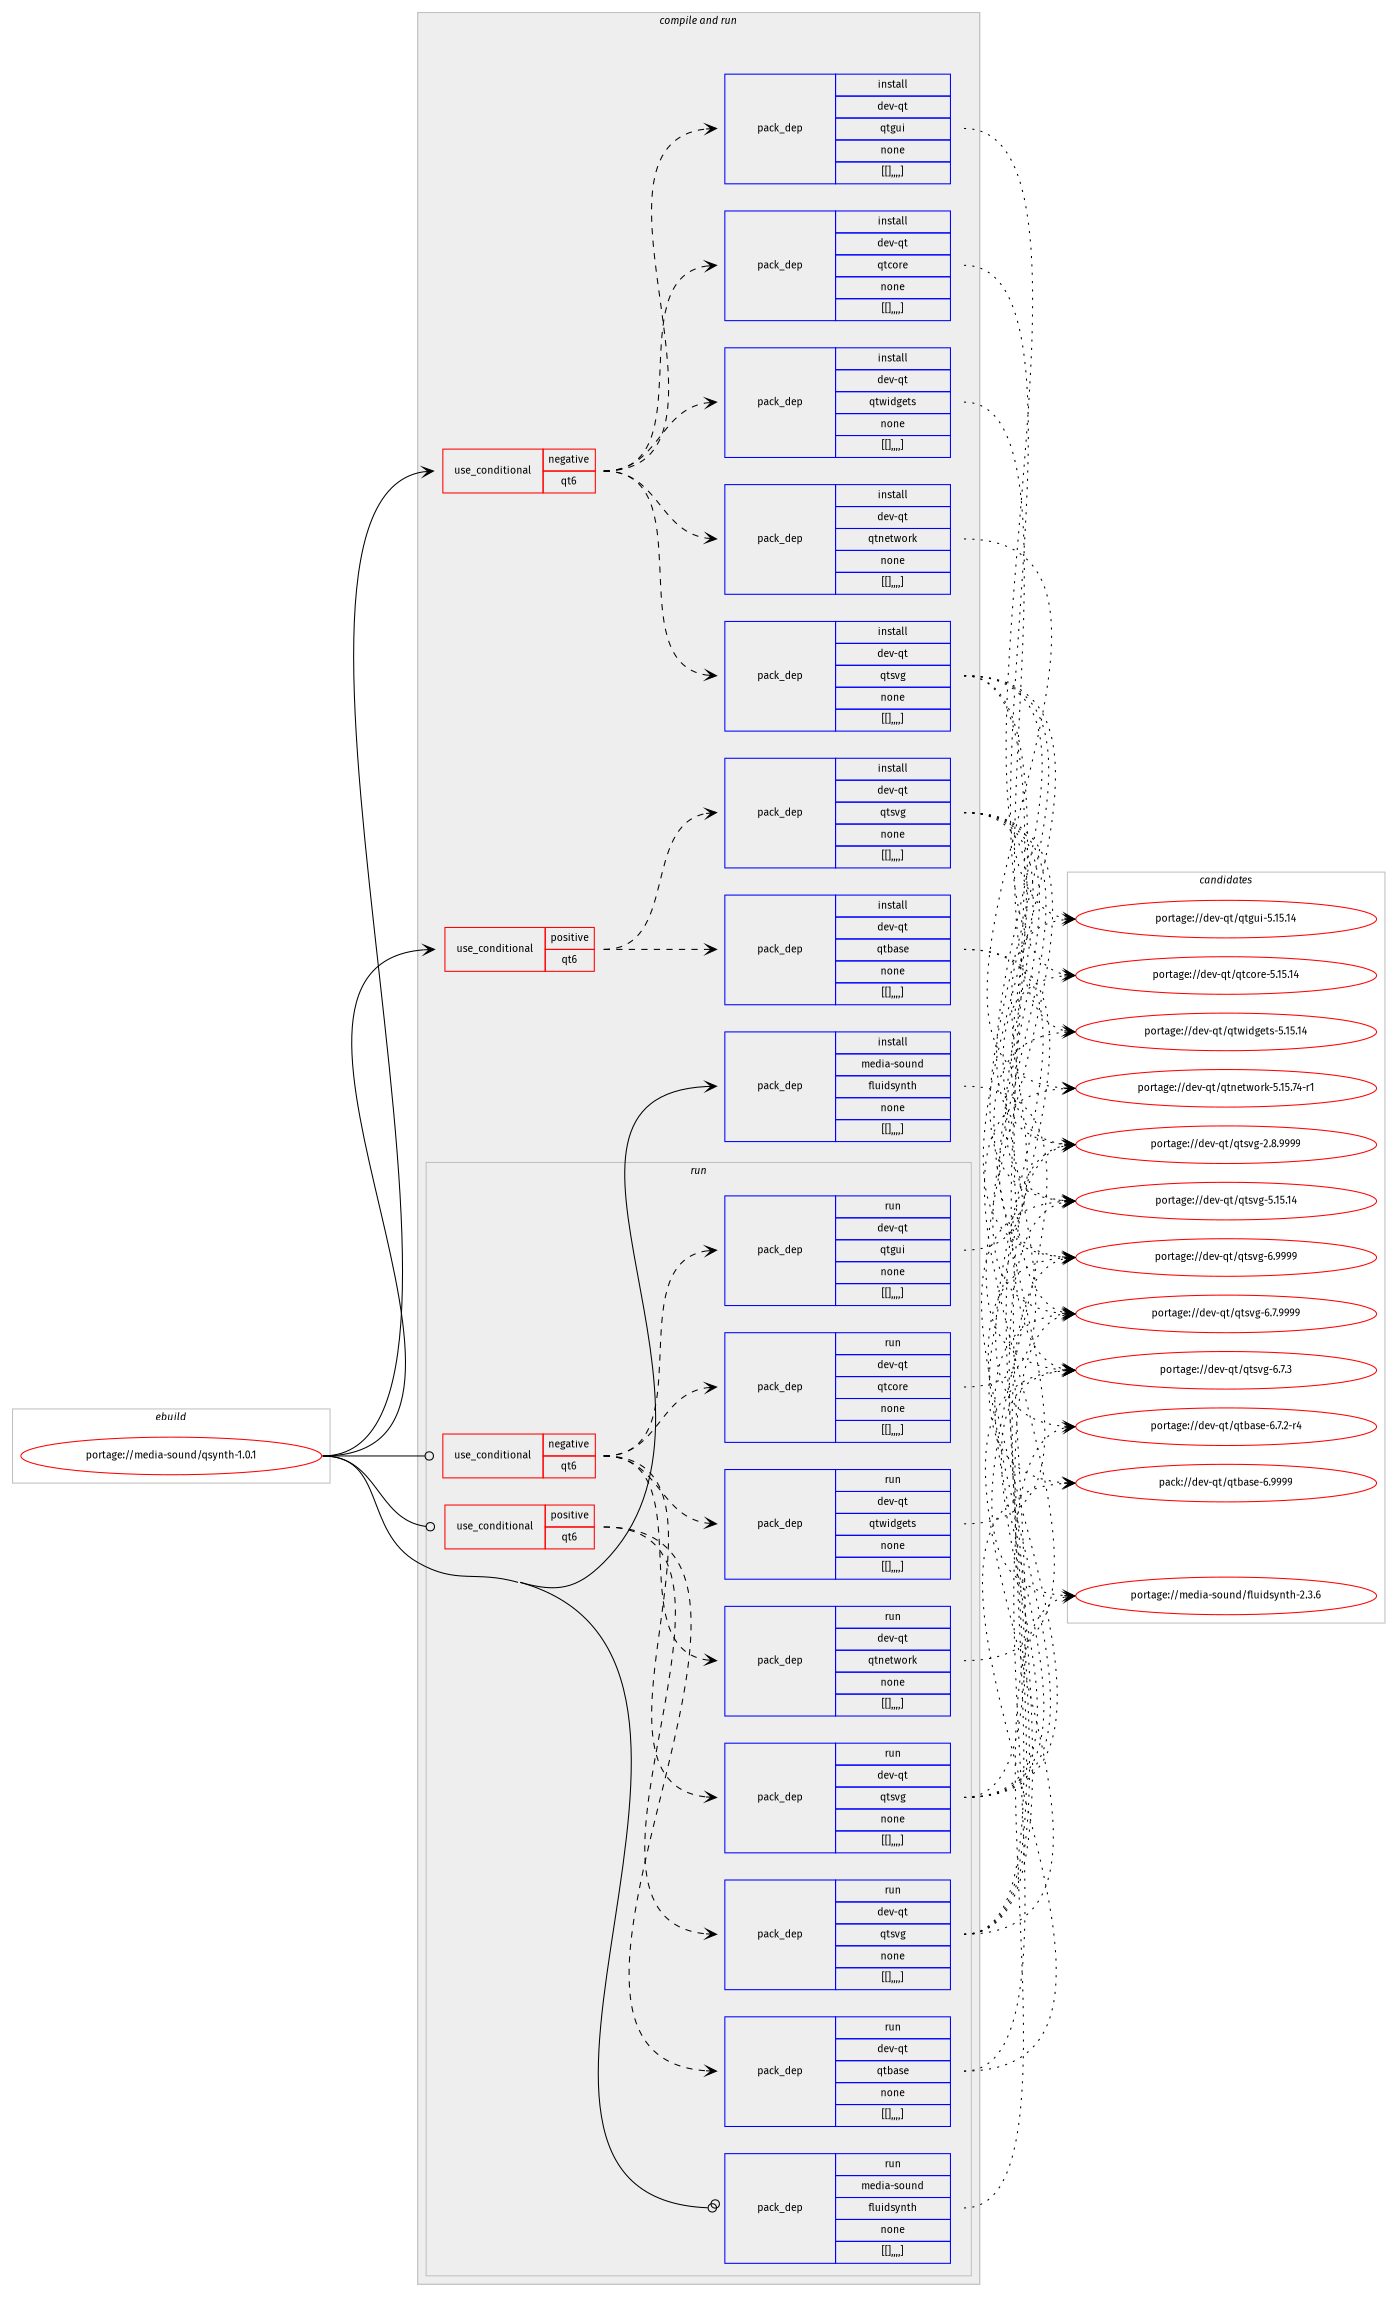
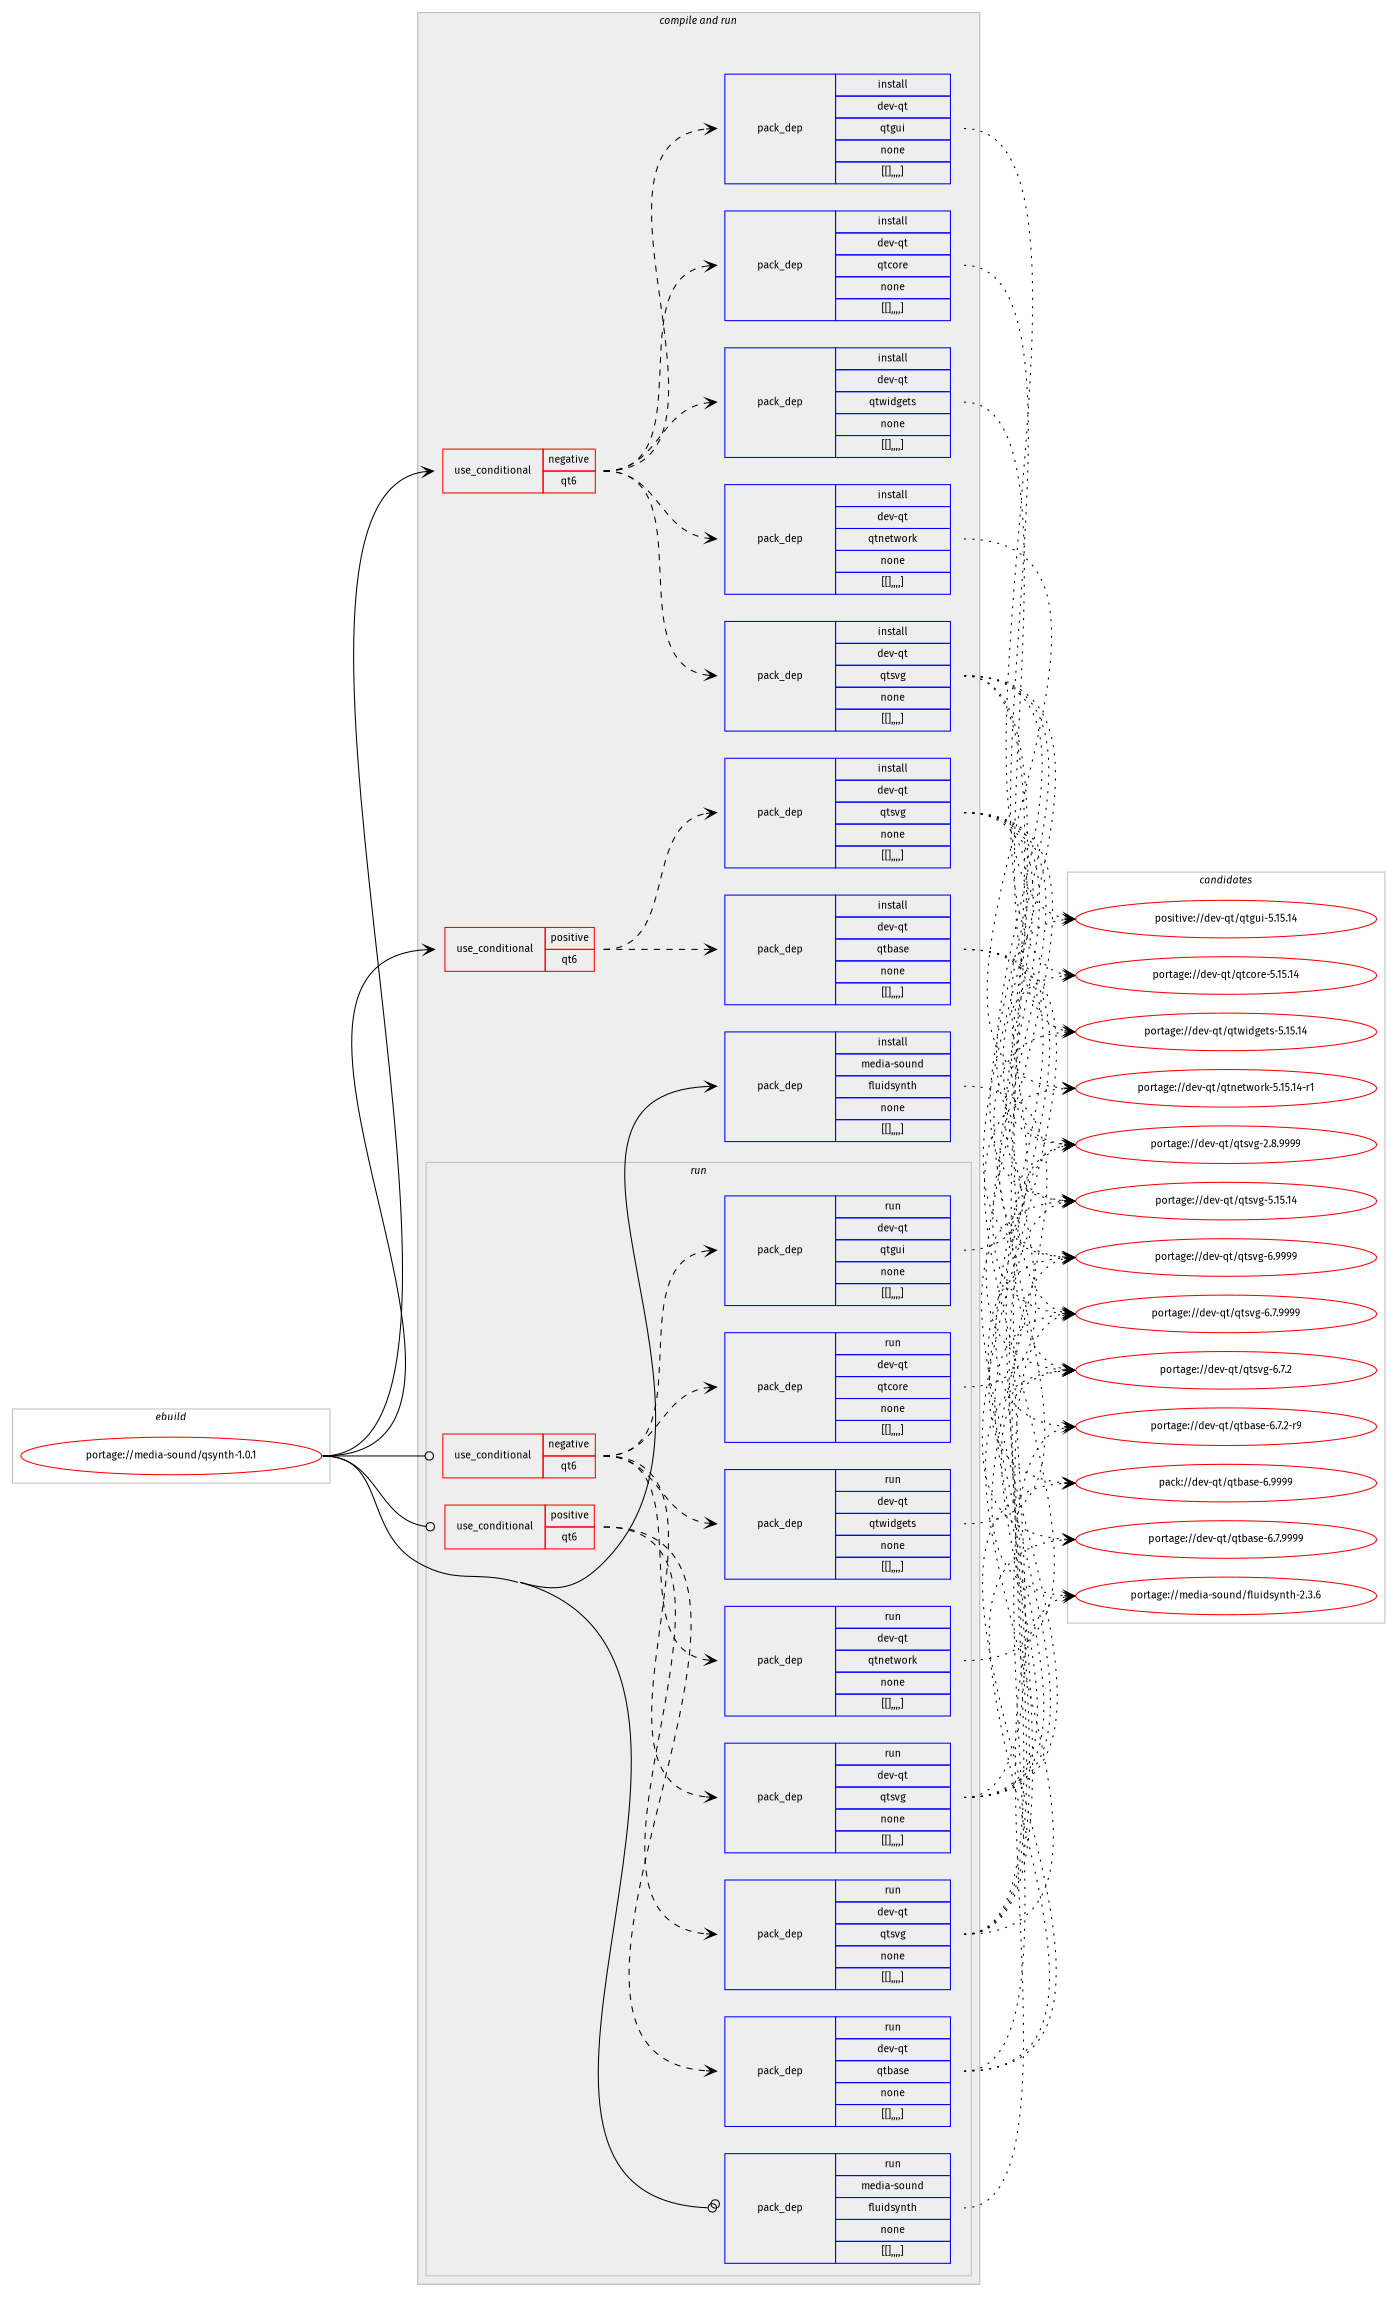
node "portage://dev-qt/qtgui-5.15.14": label "portage://dev-qt/qtgui-5.15.14" -> "positive://dev-qt/qtgui-5.15.14"
node "portage://dev-qt/qtnetwork-5.15.74-r1": label "portage://dev-qt/qtnetwork-5.15.74-r1" -> "portage://dev-qt/qtnetwork-5.15.14-r1"
node "portage://dev-qt/qtsvg-6.7.3": label "portage://dev-qt/qtsvg-6.7.3" -> "portage://dev-qt/qtsvg-6.7.2"
node "portage://dev-qt/qtbase-6.7.2-r4": label "portage://dev-qt/qtbase-6.7.2-r4" -> "portage://dev-qt/qtbase-6.7.2-r9"
node "portage://dev-qt/qtbase-6.7.9999": added
